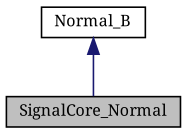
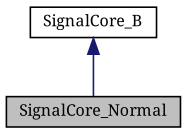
node "Normal_B": label "Normal_B" -> "SignalCore_B"
